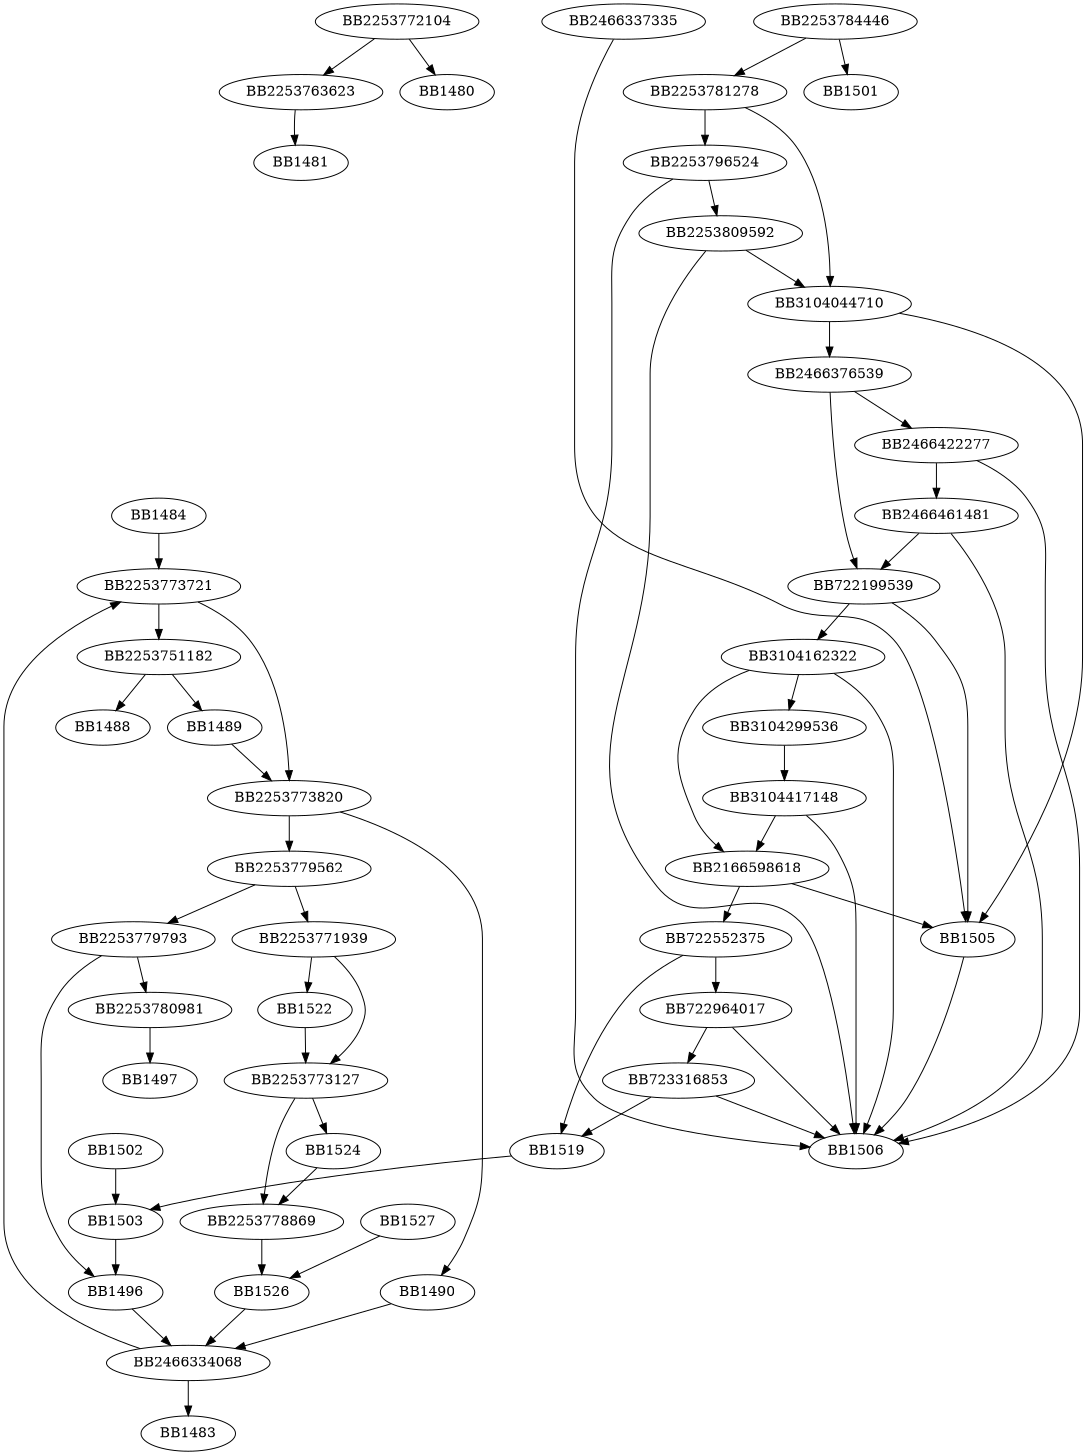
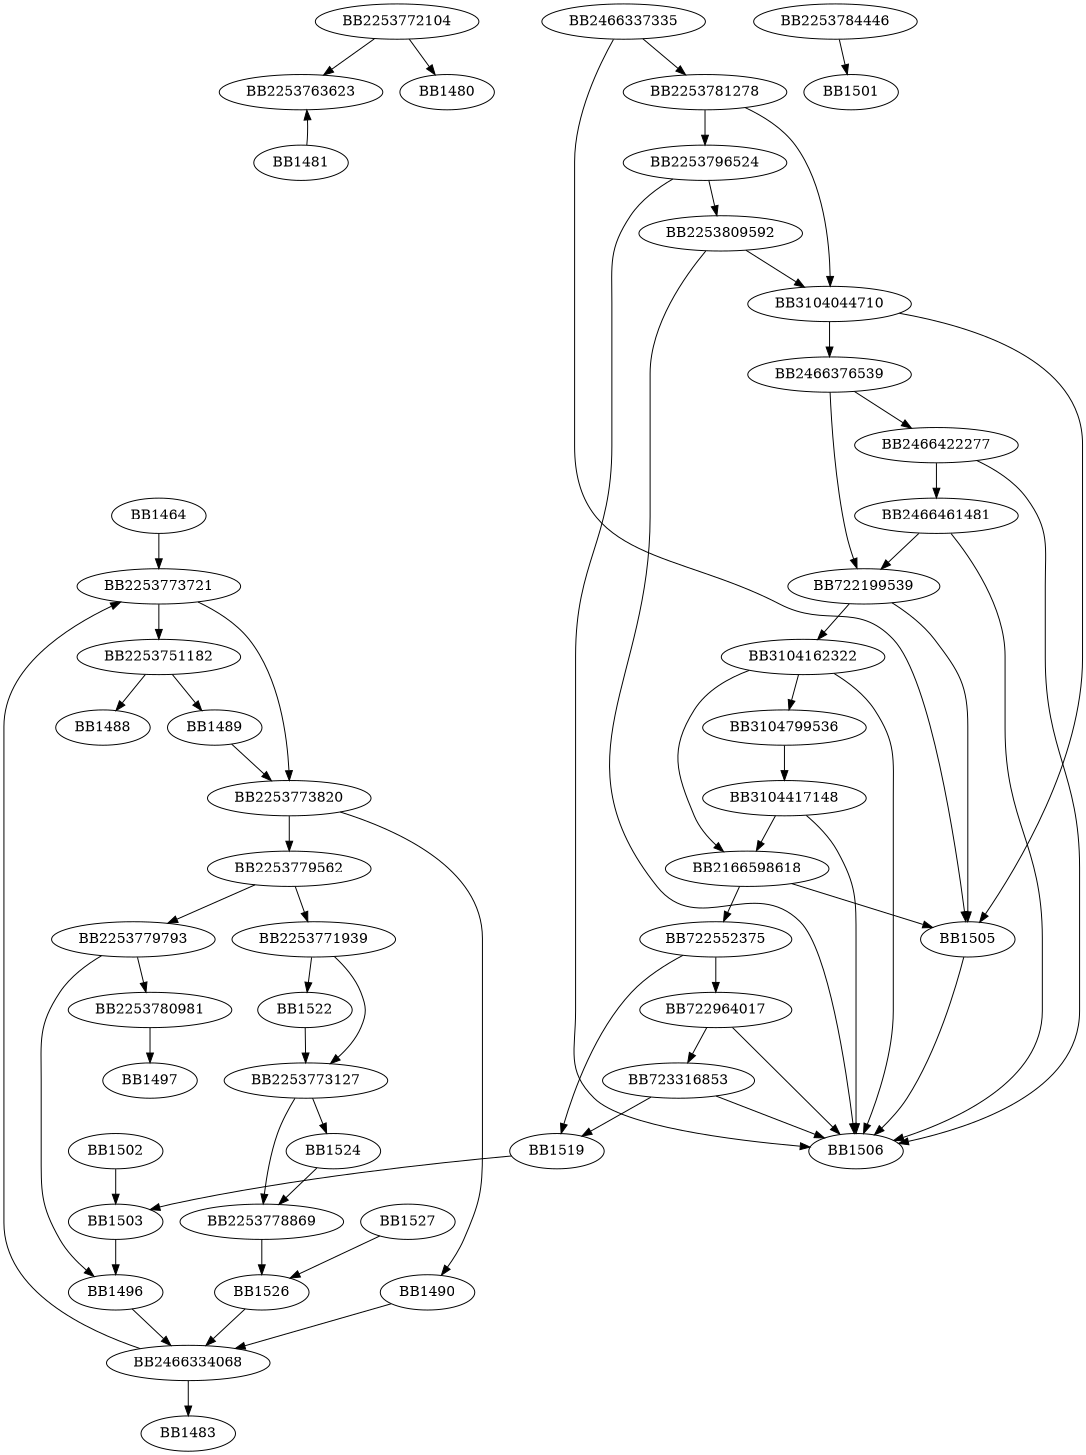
edge "BB2253784446" -> "BB2253781278": now "BB2466337335" -> "BB2253781278"
edge "BB2253763623" -> "BB1481": reversed
node "BB1484": label "BB1484" -> "BB1464"
node "BB3104299536": label "BB3104299536" -> "BB3104799536"
